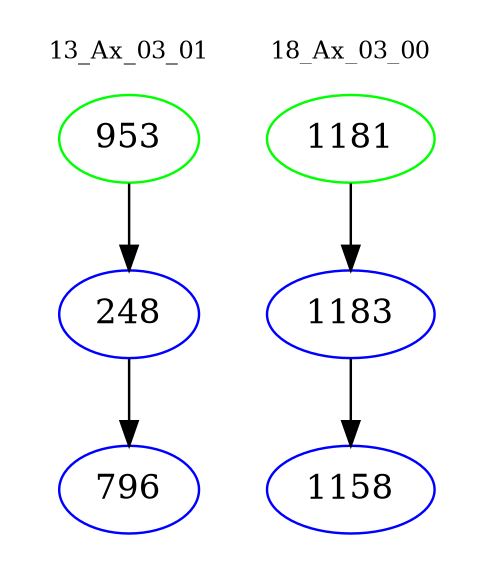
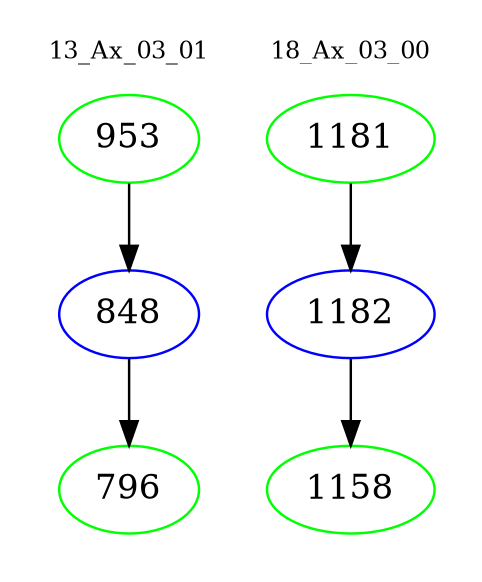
node "248": label "248" -> "848"
node "1183": label "1183" -> "1182"
node "796": color blue -> green
node "1158": color blue -> green
